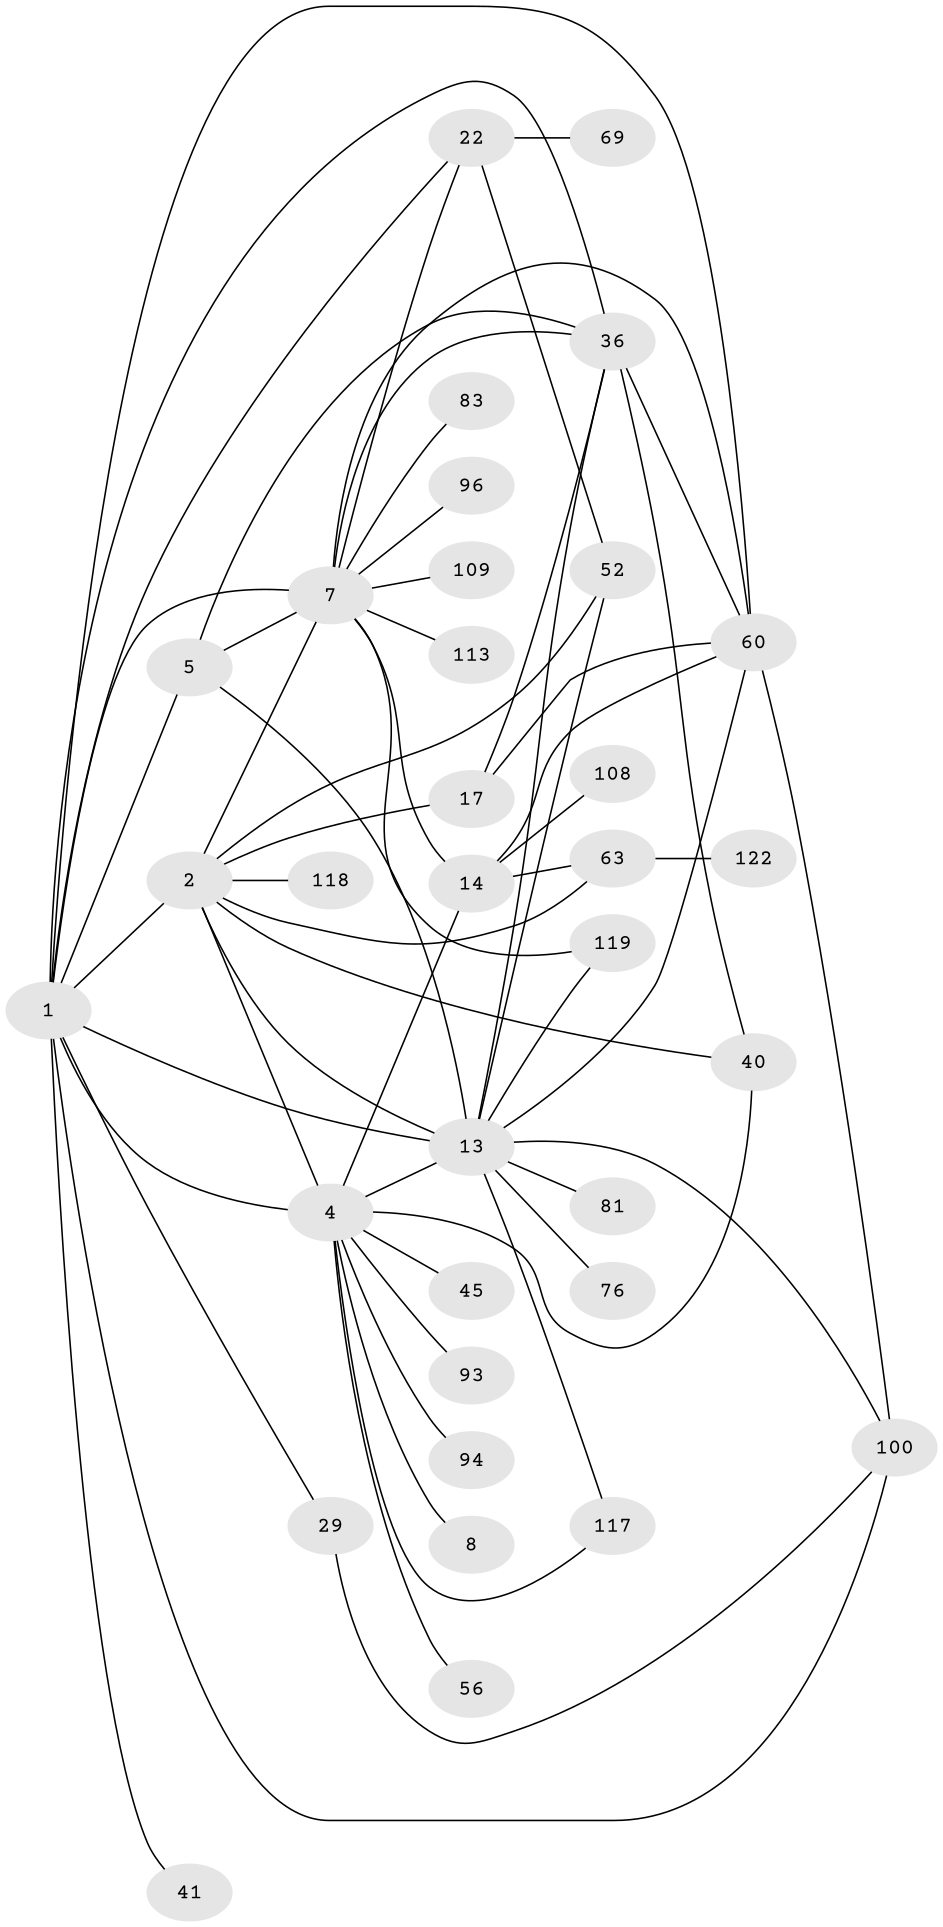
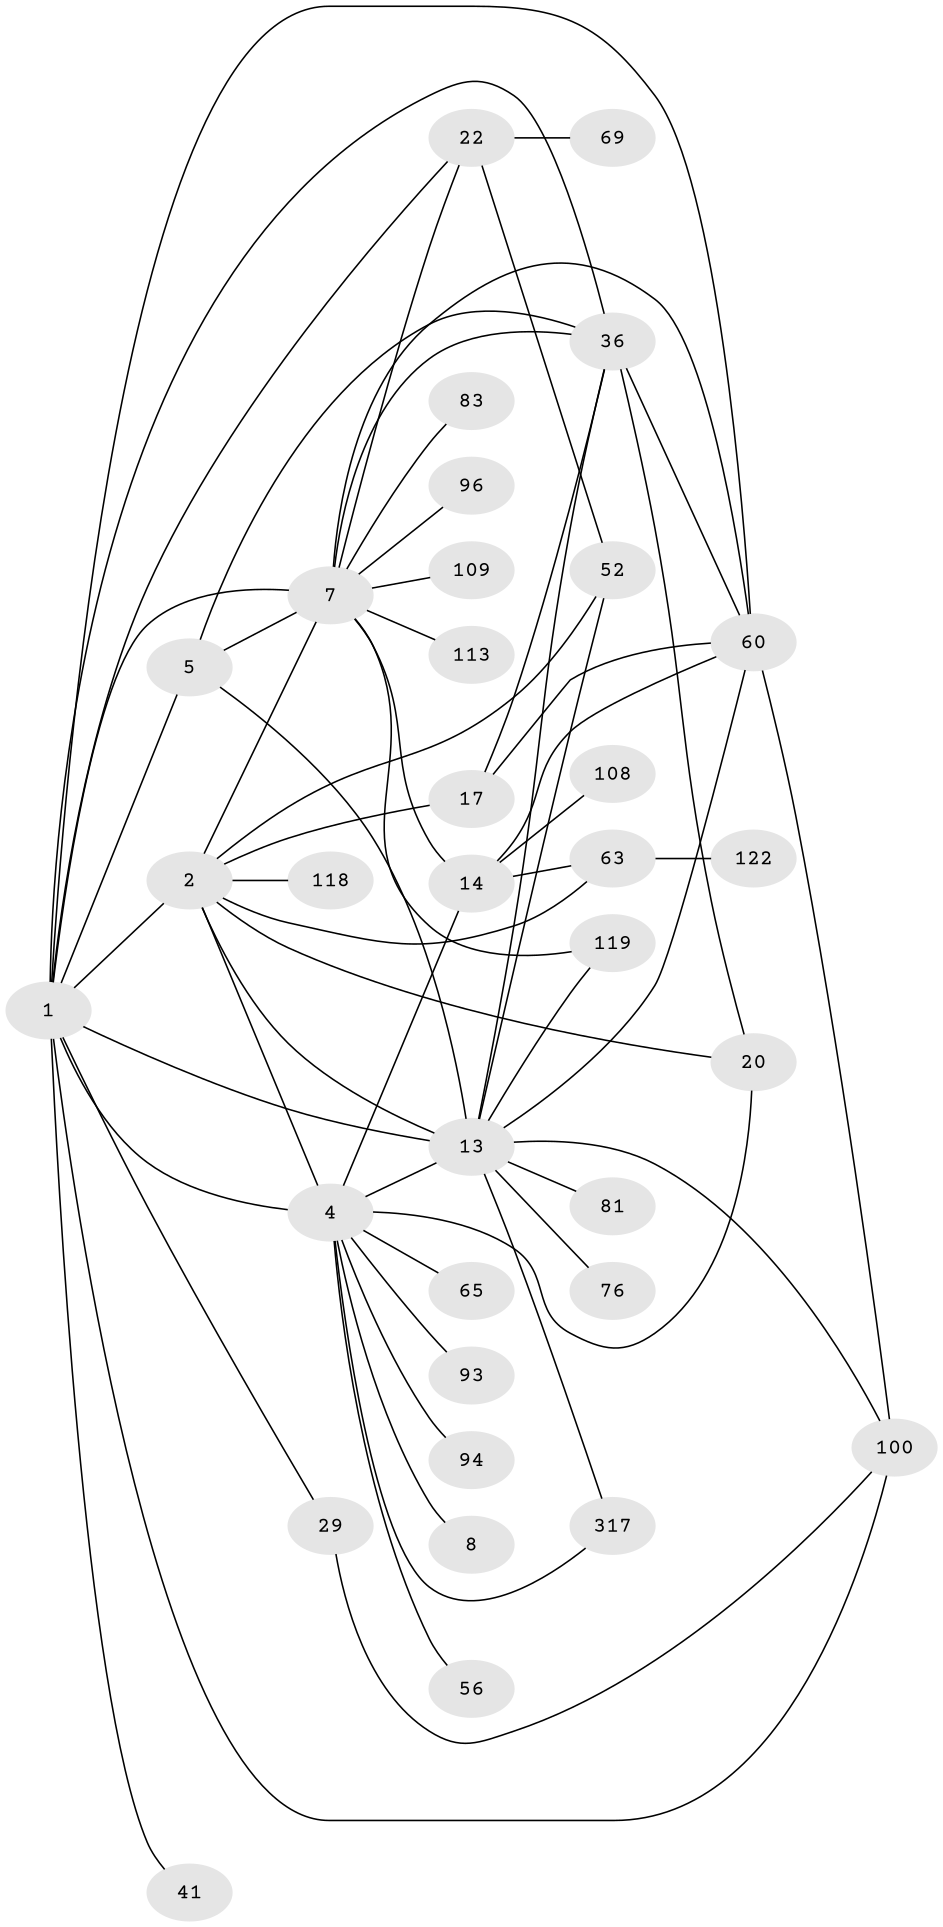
node "40": label "40" -> "20"
node "45": label "45" -> "65"
node "117": label "117" -> "317"
